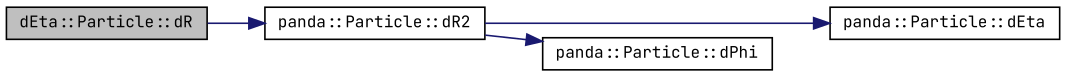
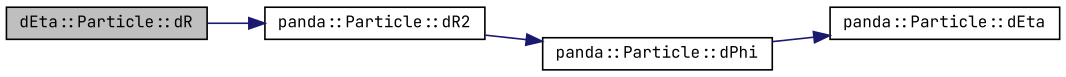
edge "panda::Particle::dR2" -> "panda::Particle::dEta": now "panda::Particle::dPhi" -> "panda::Particle::dEta"
